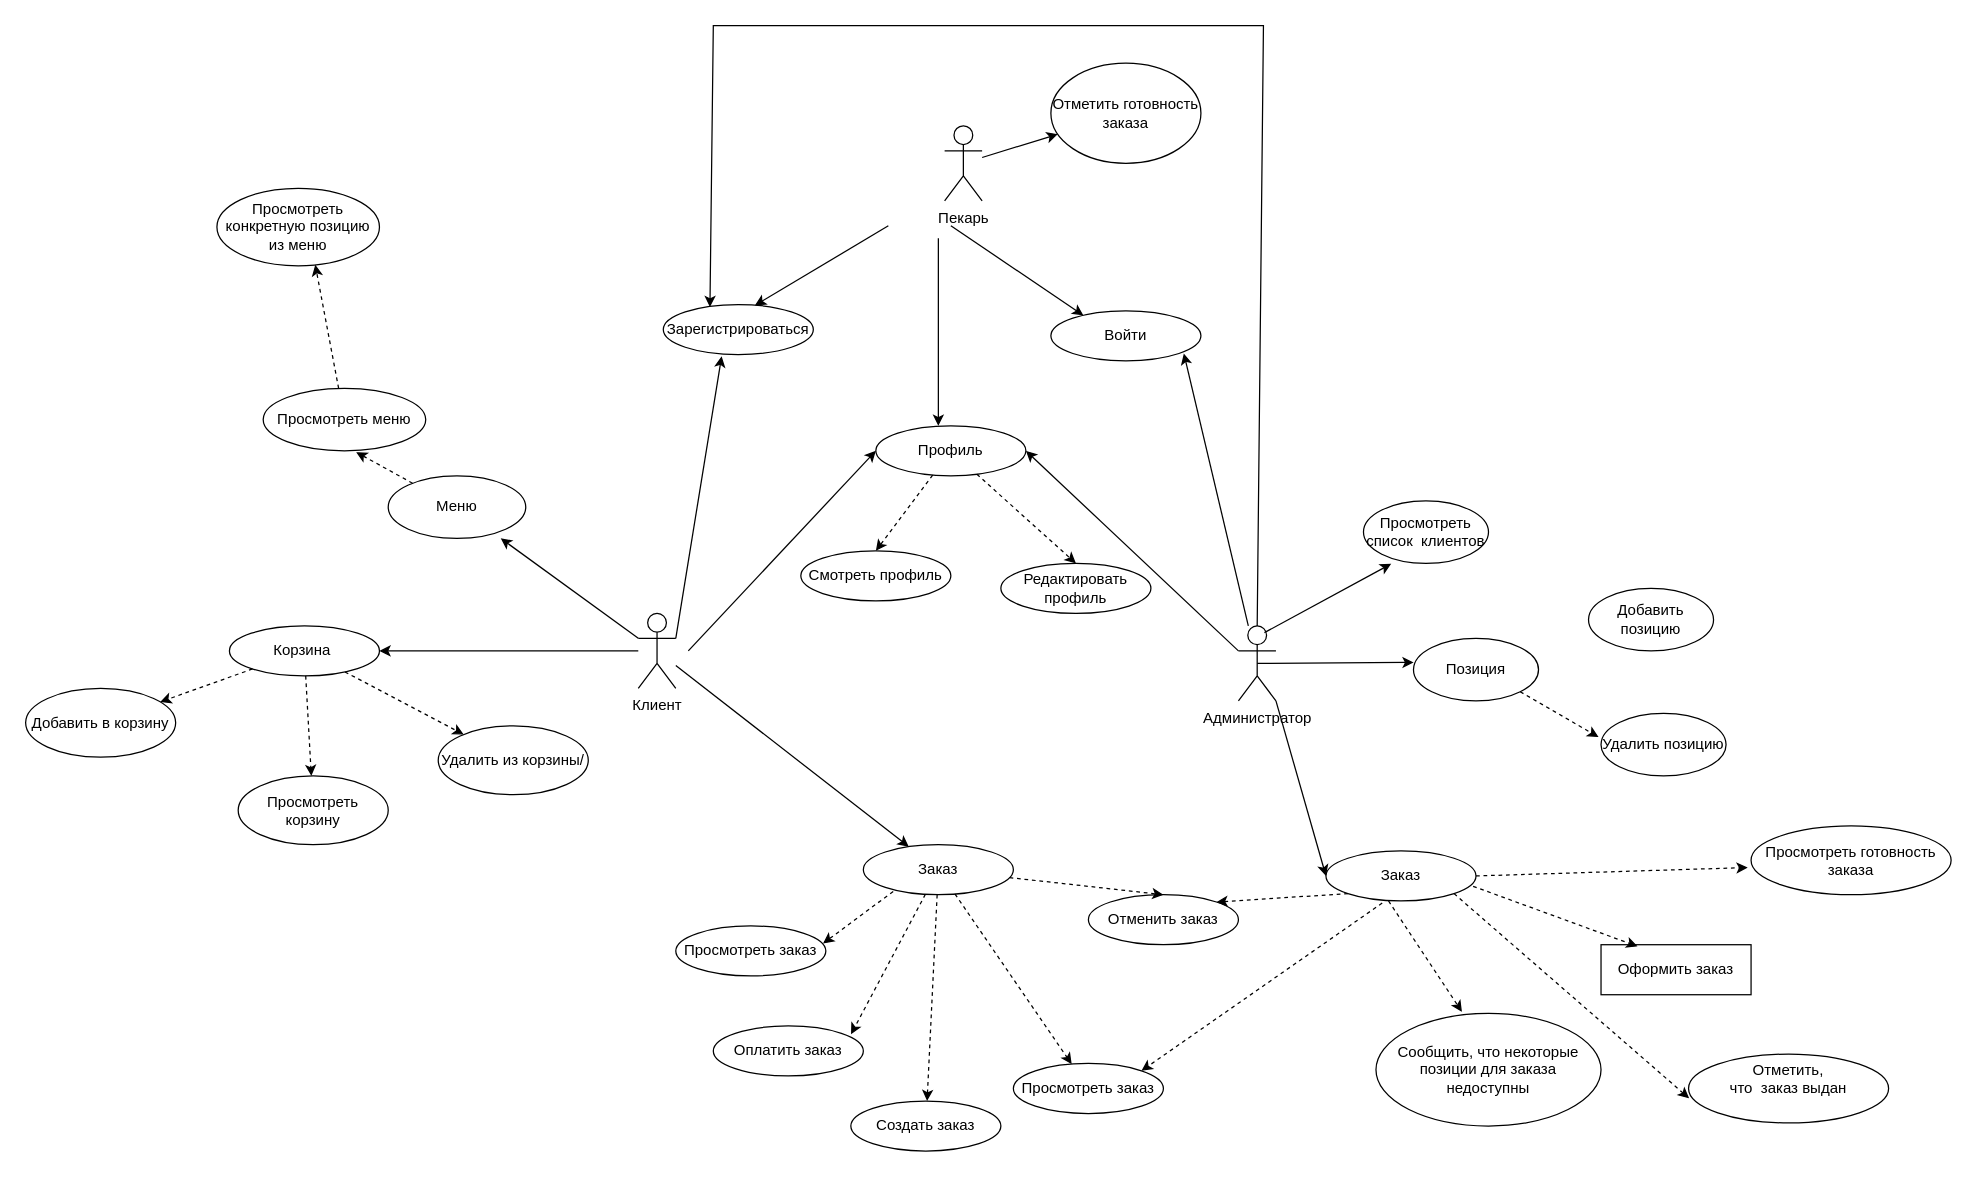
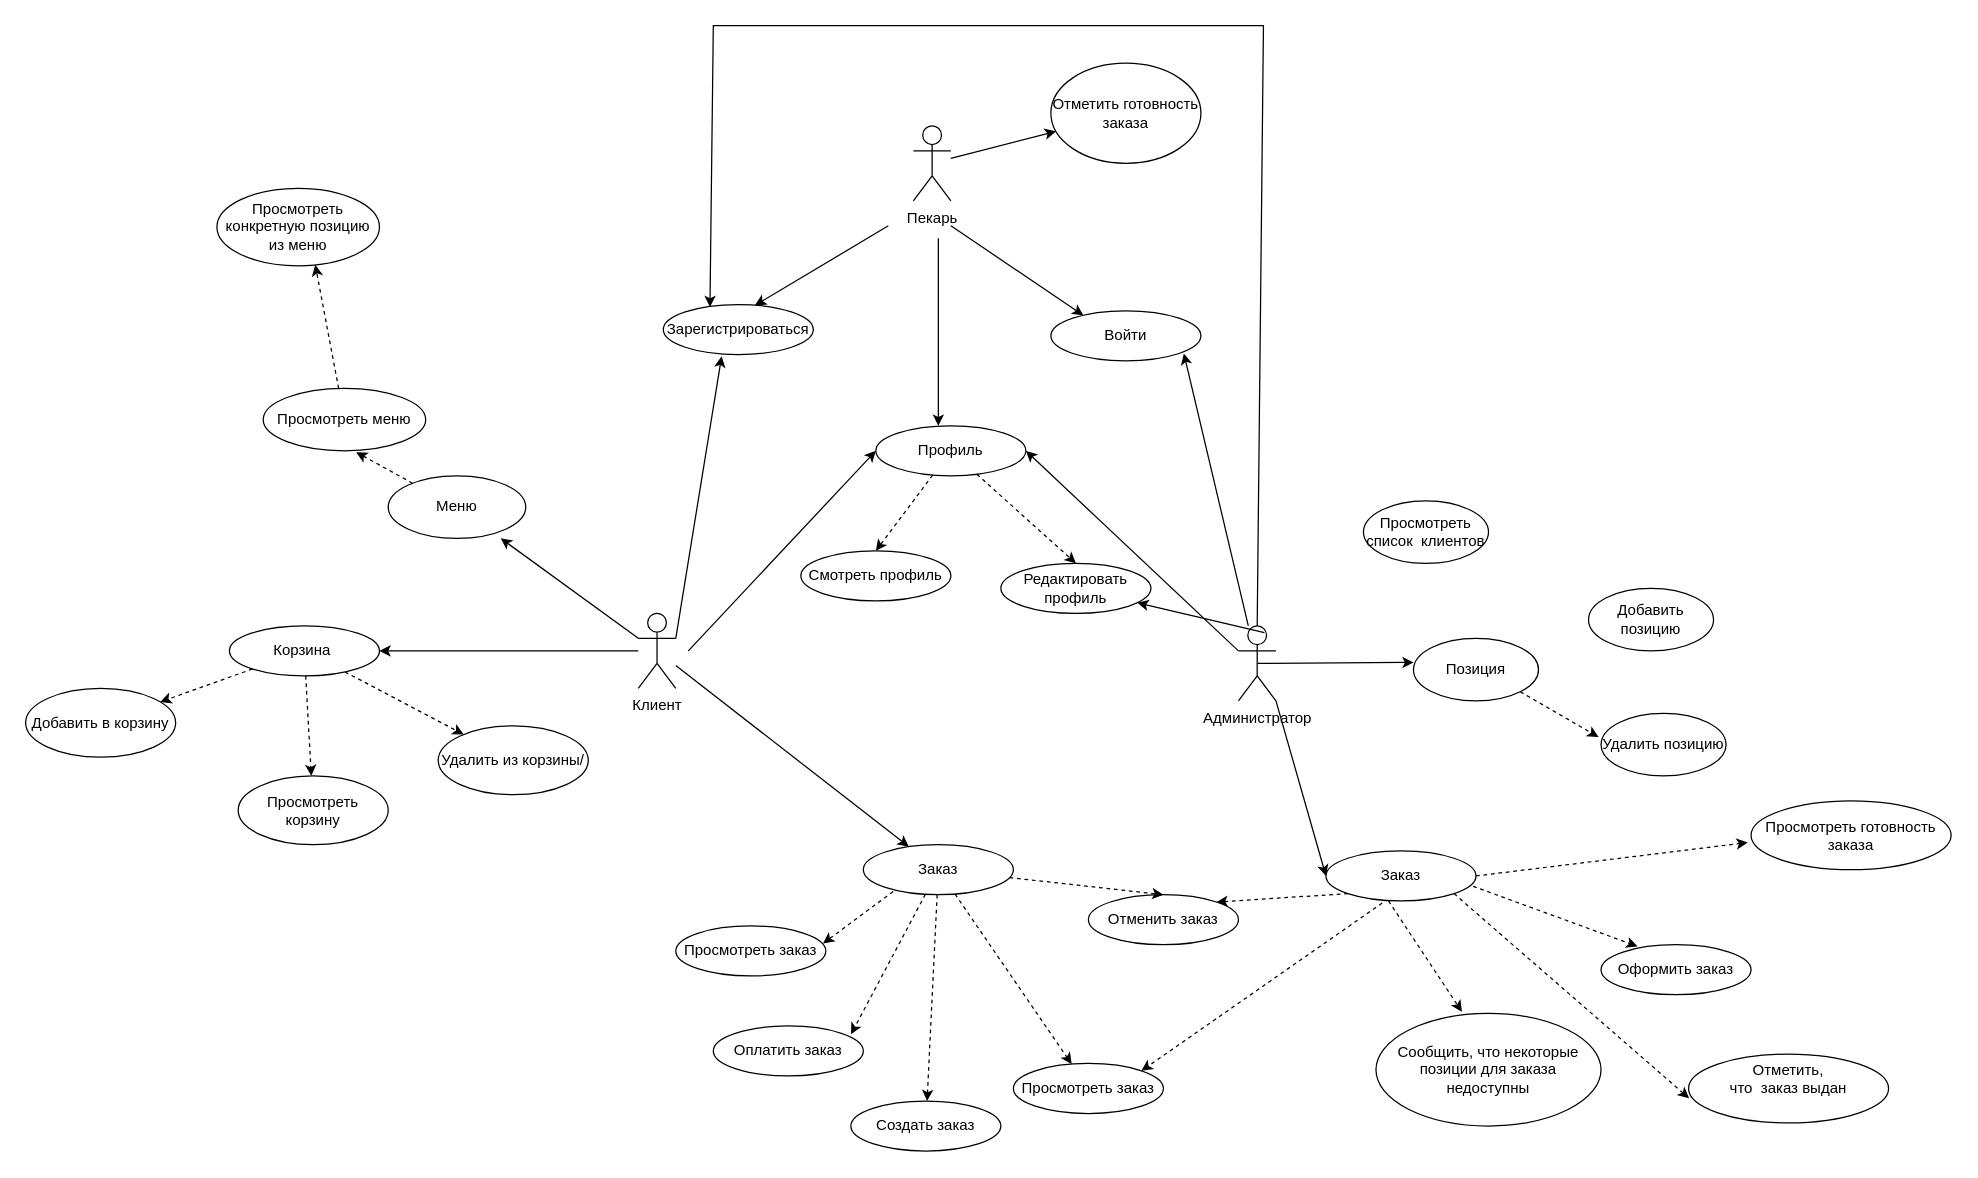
node "Пекарь": moved (963, 163) -> (932, 163)
edge "Администратор" -> "Просмотреть список клиентов": now "Администратор" -> "Редактировать профиль"
node "Просмотреть готовность заказа": moved (1851, 860) -> (1851, 835)
node "Оформить заказ": shape rectangle -> ellipse
